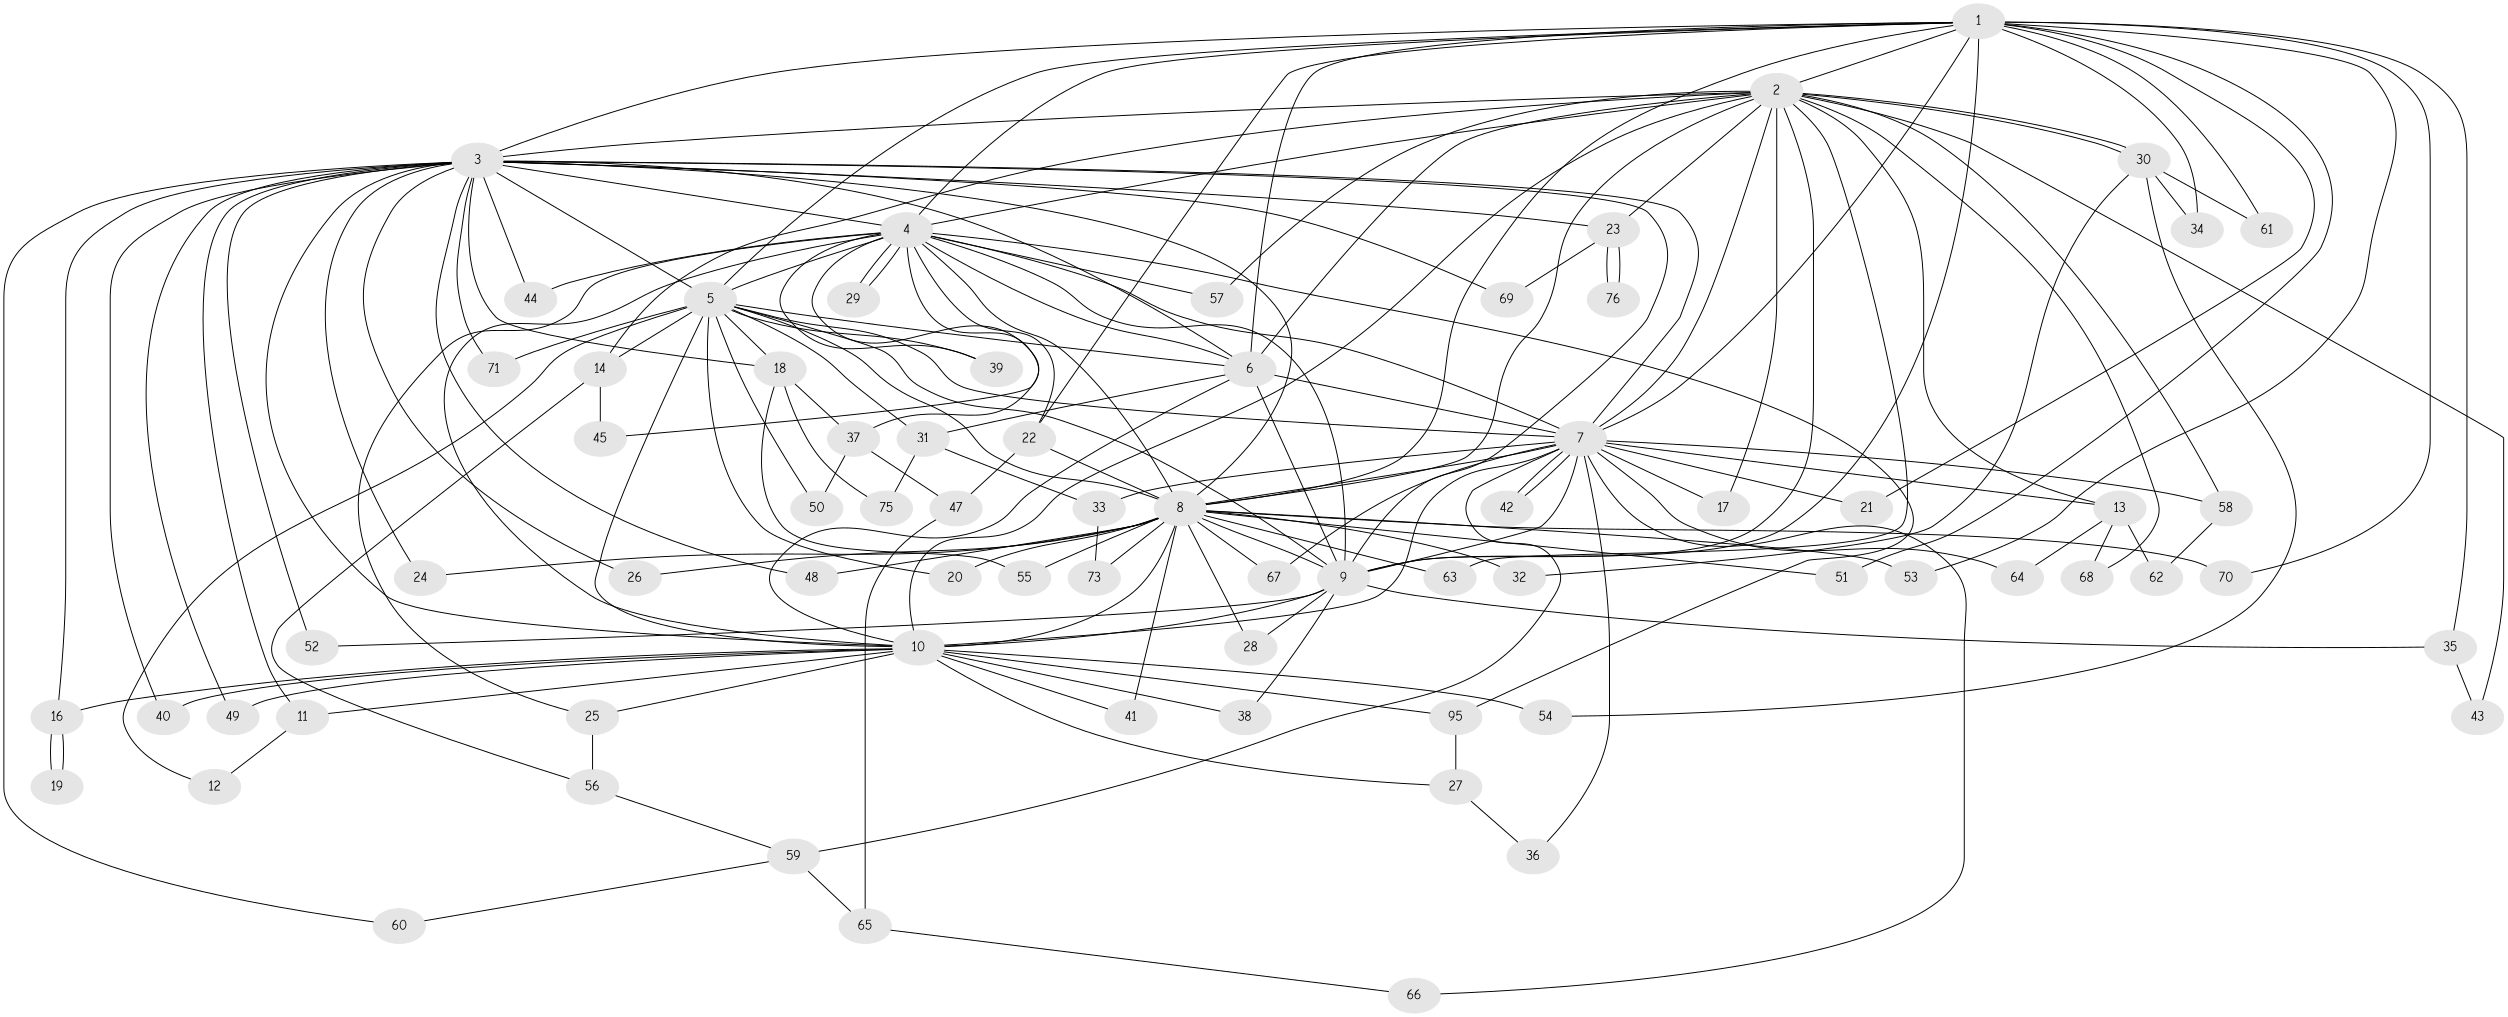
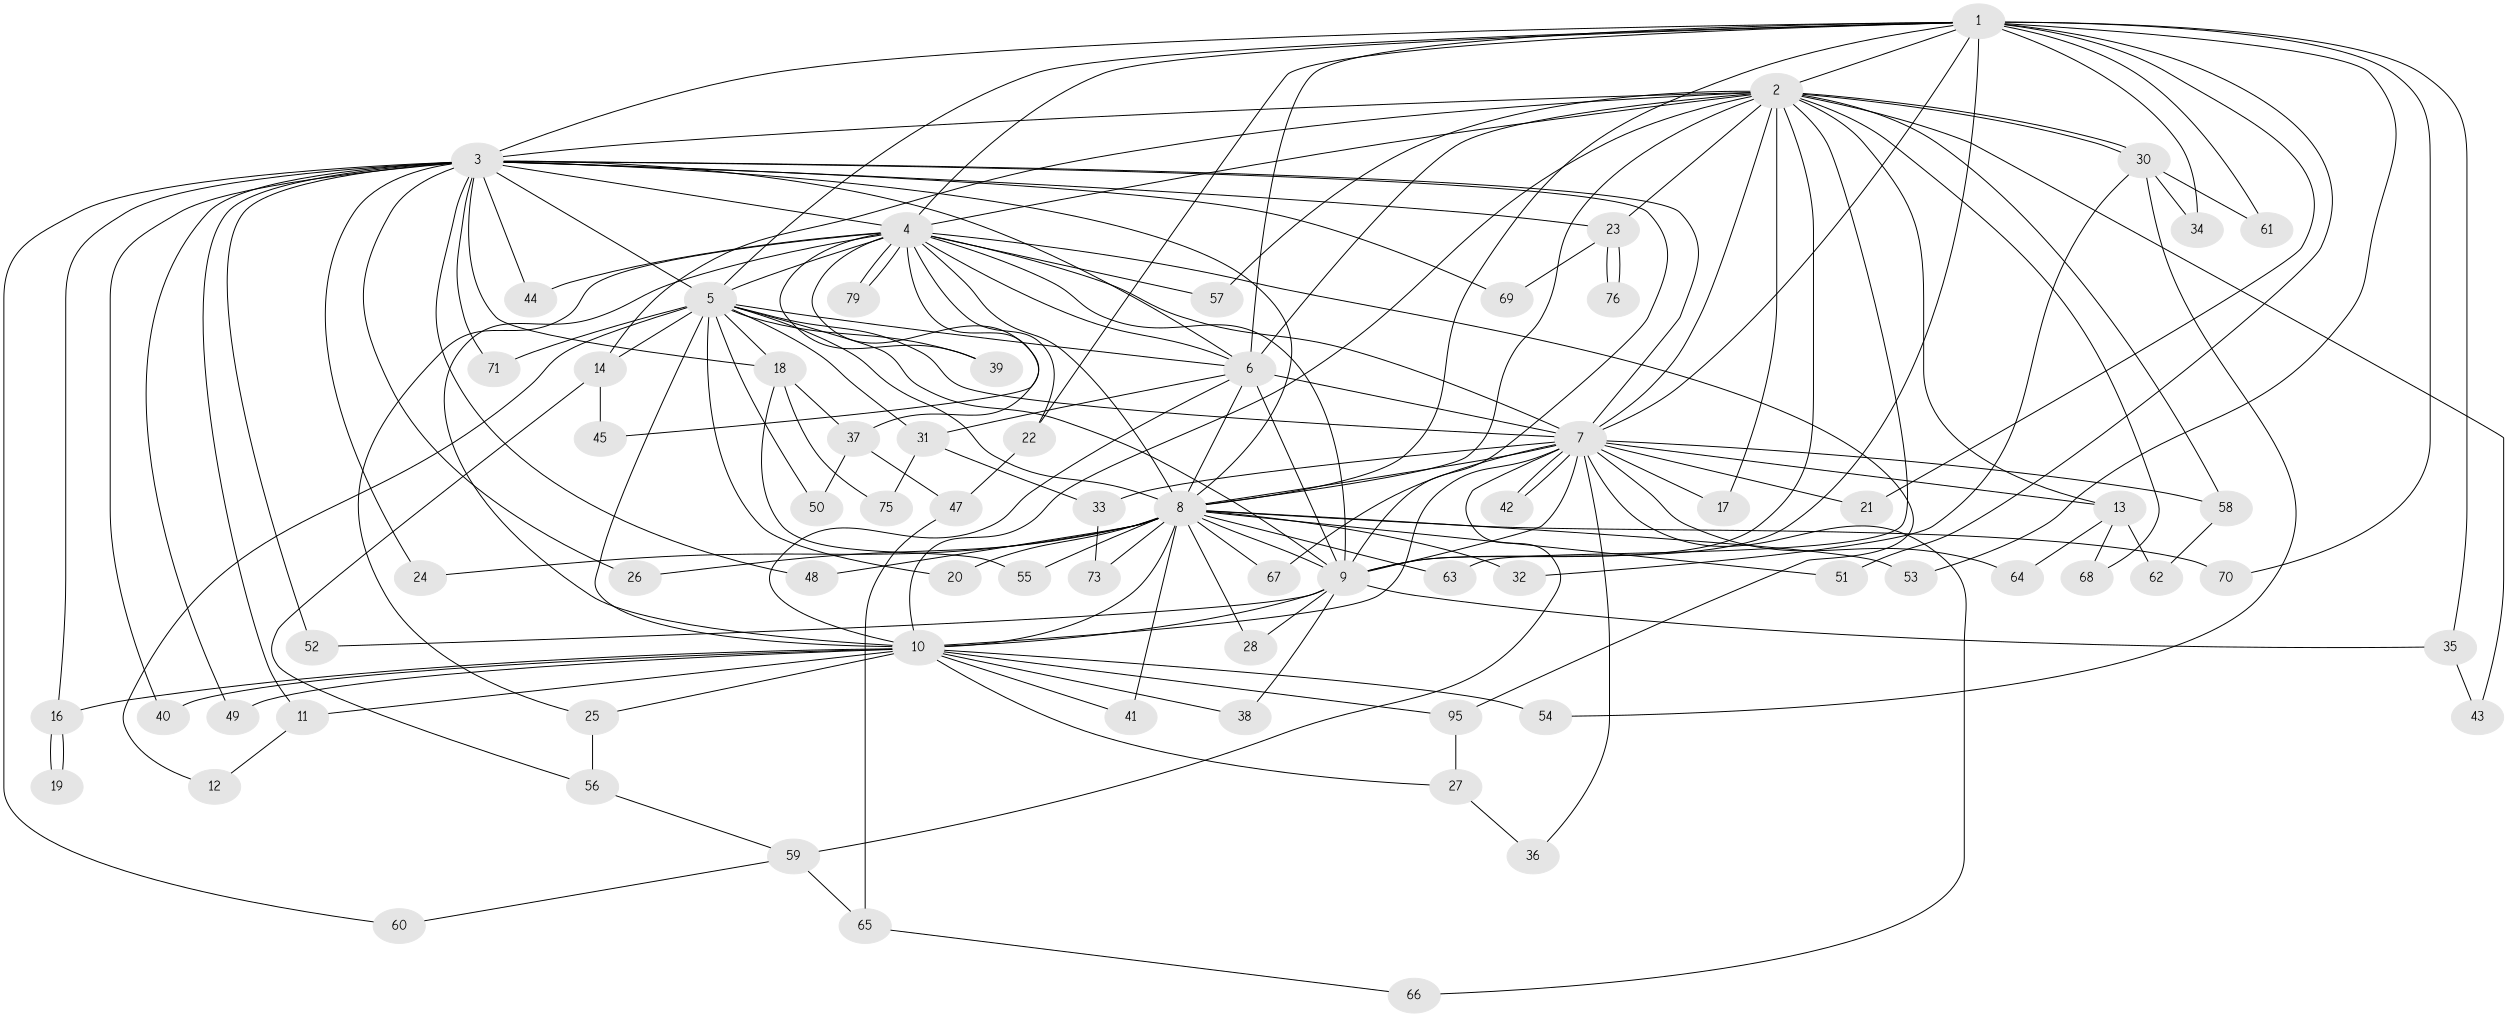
node "29": label "29" -> "79"
edge "22" -- "8": now "6" -- "8"
edge "3" -- "10": removed
